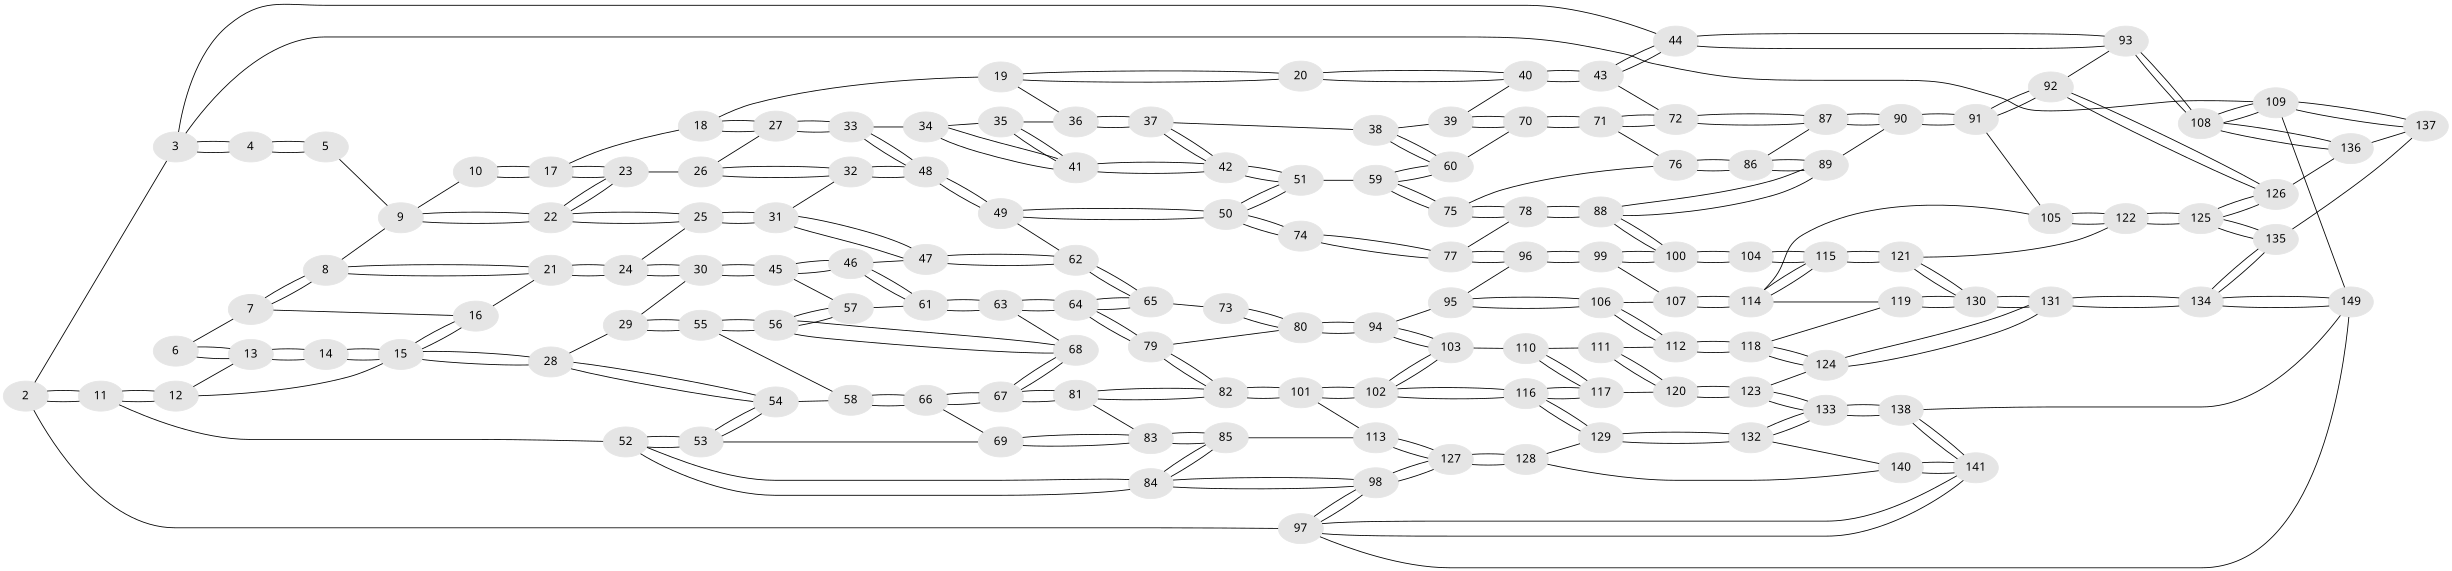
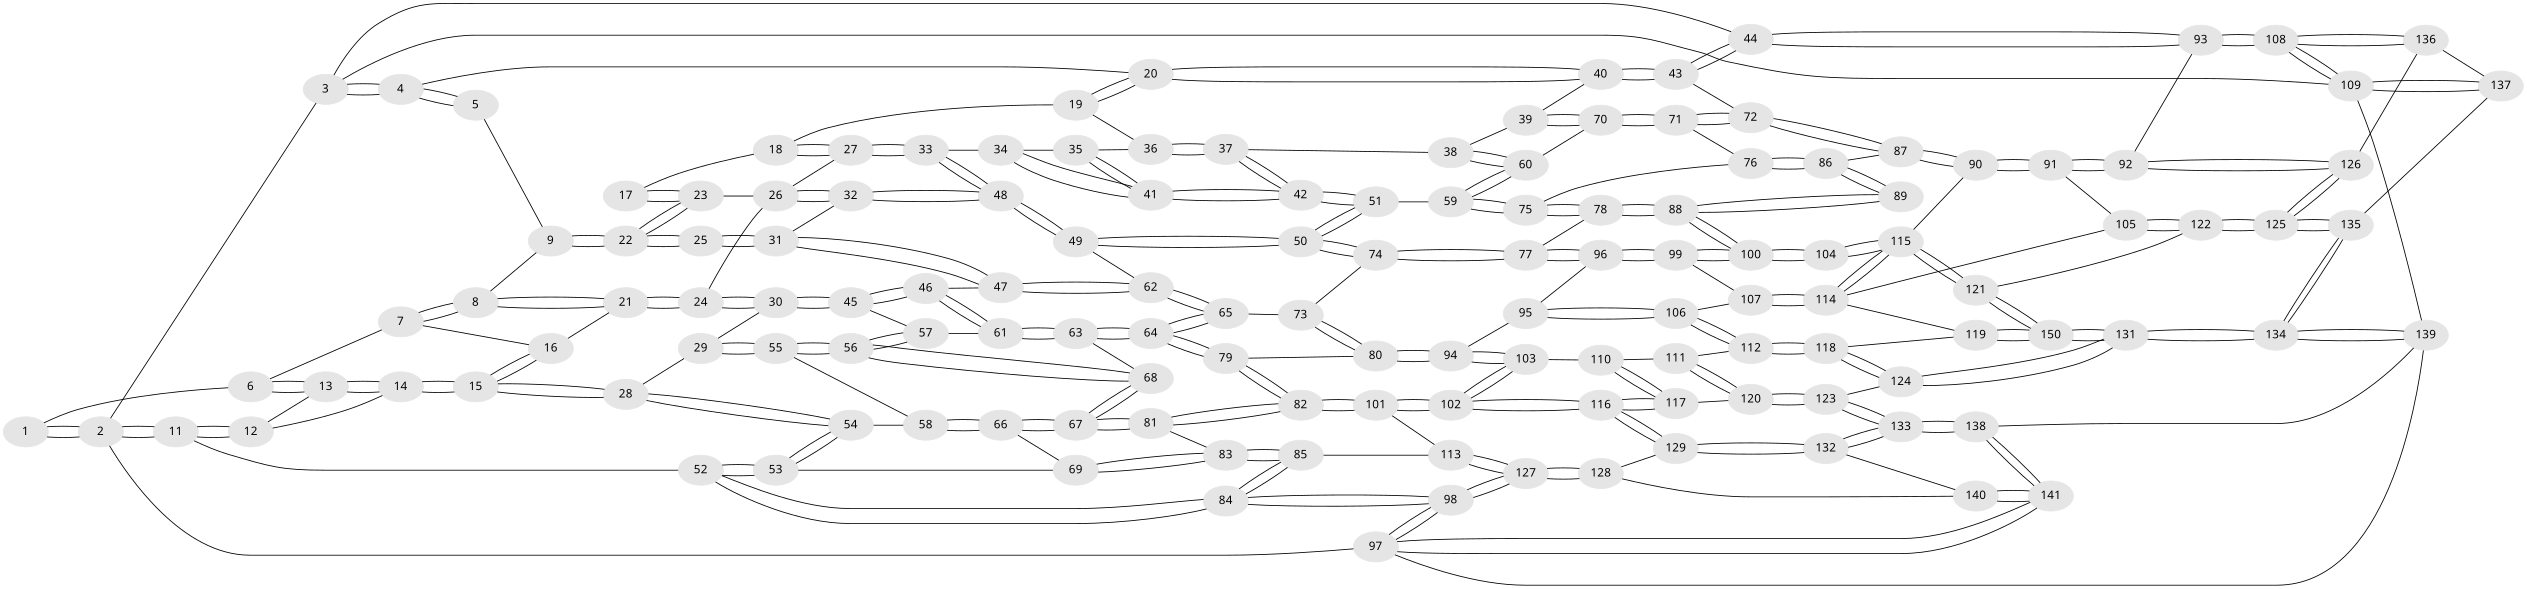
edge "20" -- "4": added
edge "90" -- "89": now "90" -- "115"
node "10": removed
edge "25" -- "24": now "26" -- "24"
edge "74" -- "73": added
node "130": label "130" -> "150"
node "149": label "149" -> "139"
edge "15" -- "12": now "14" -- "12"
node "1": added
